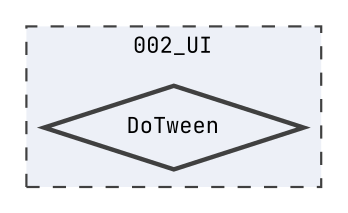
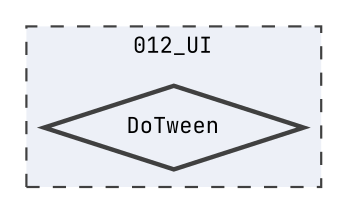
cluster "002_UI": label "002_UI" -> "012_UI"
